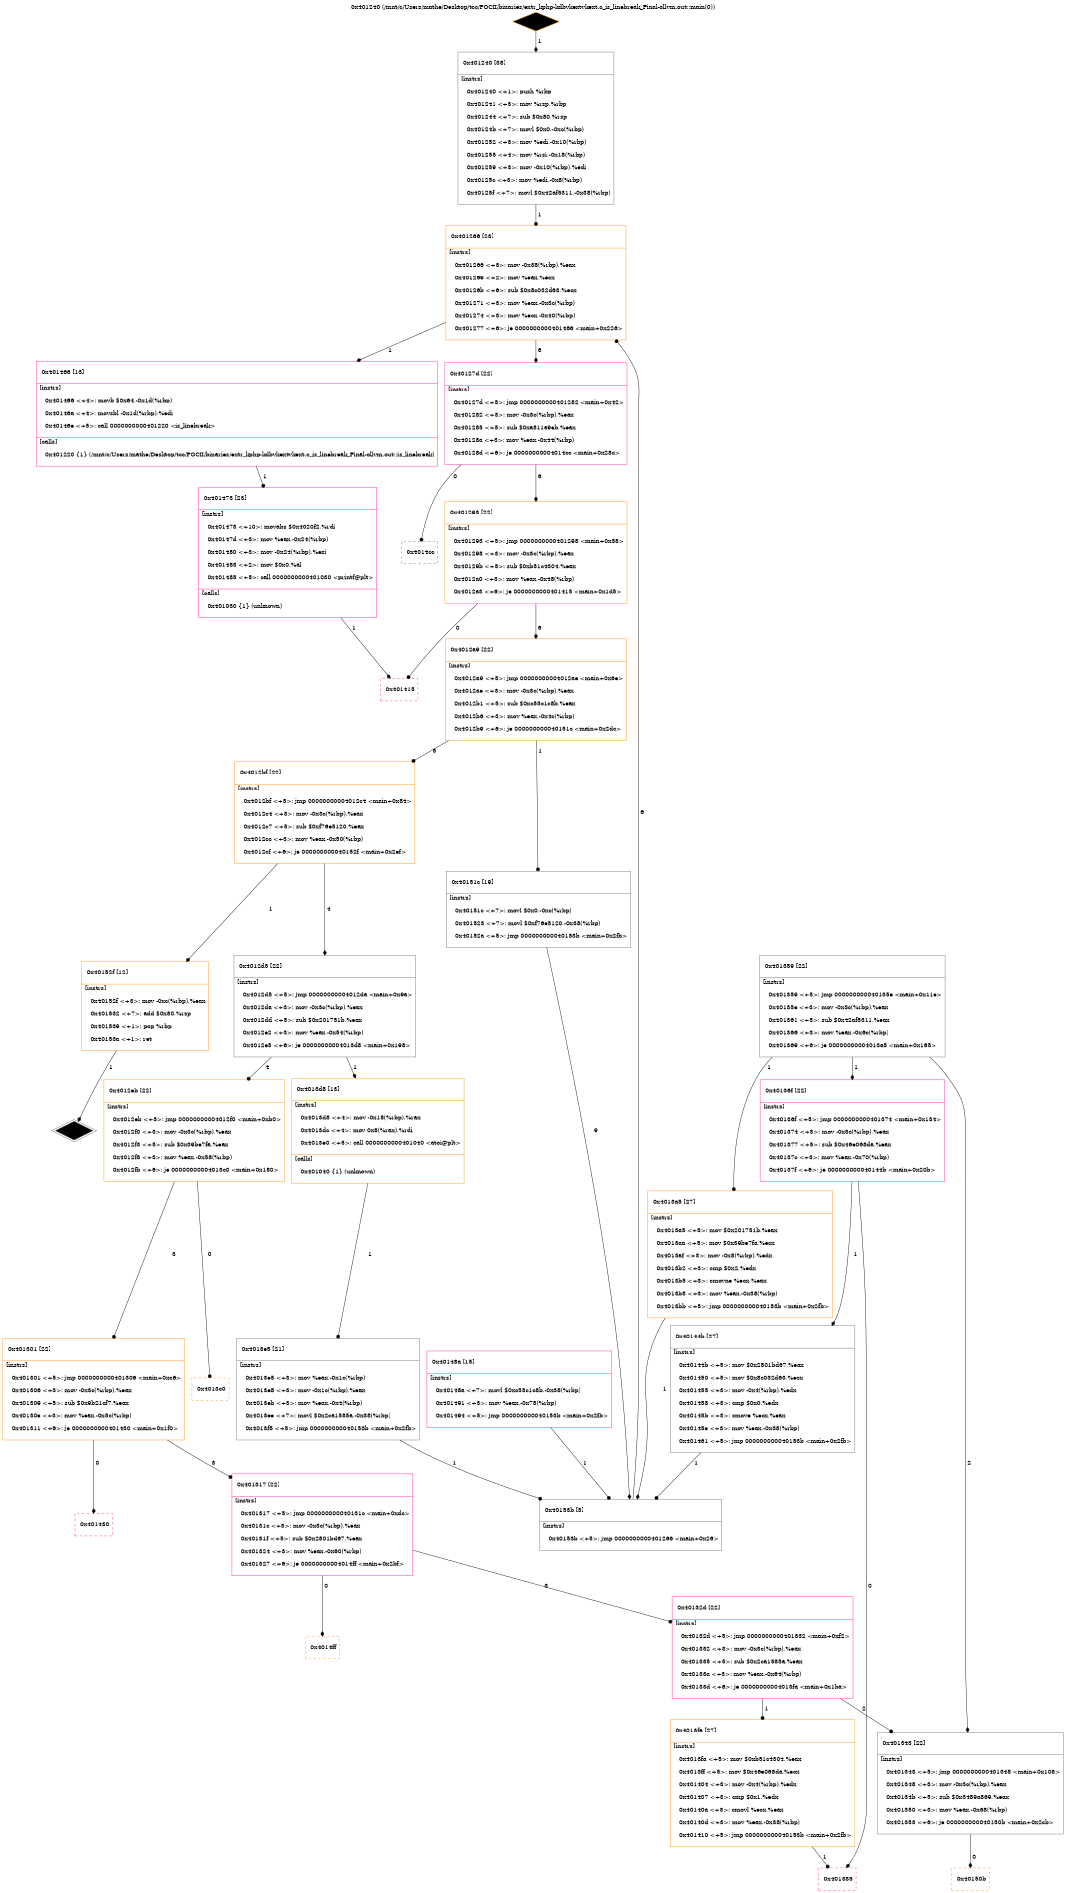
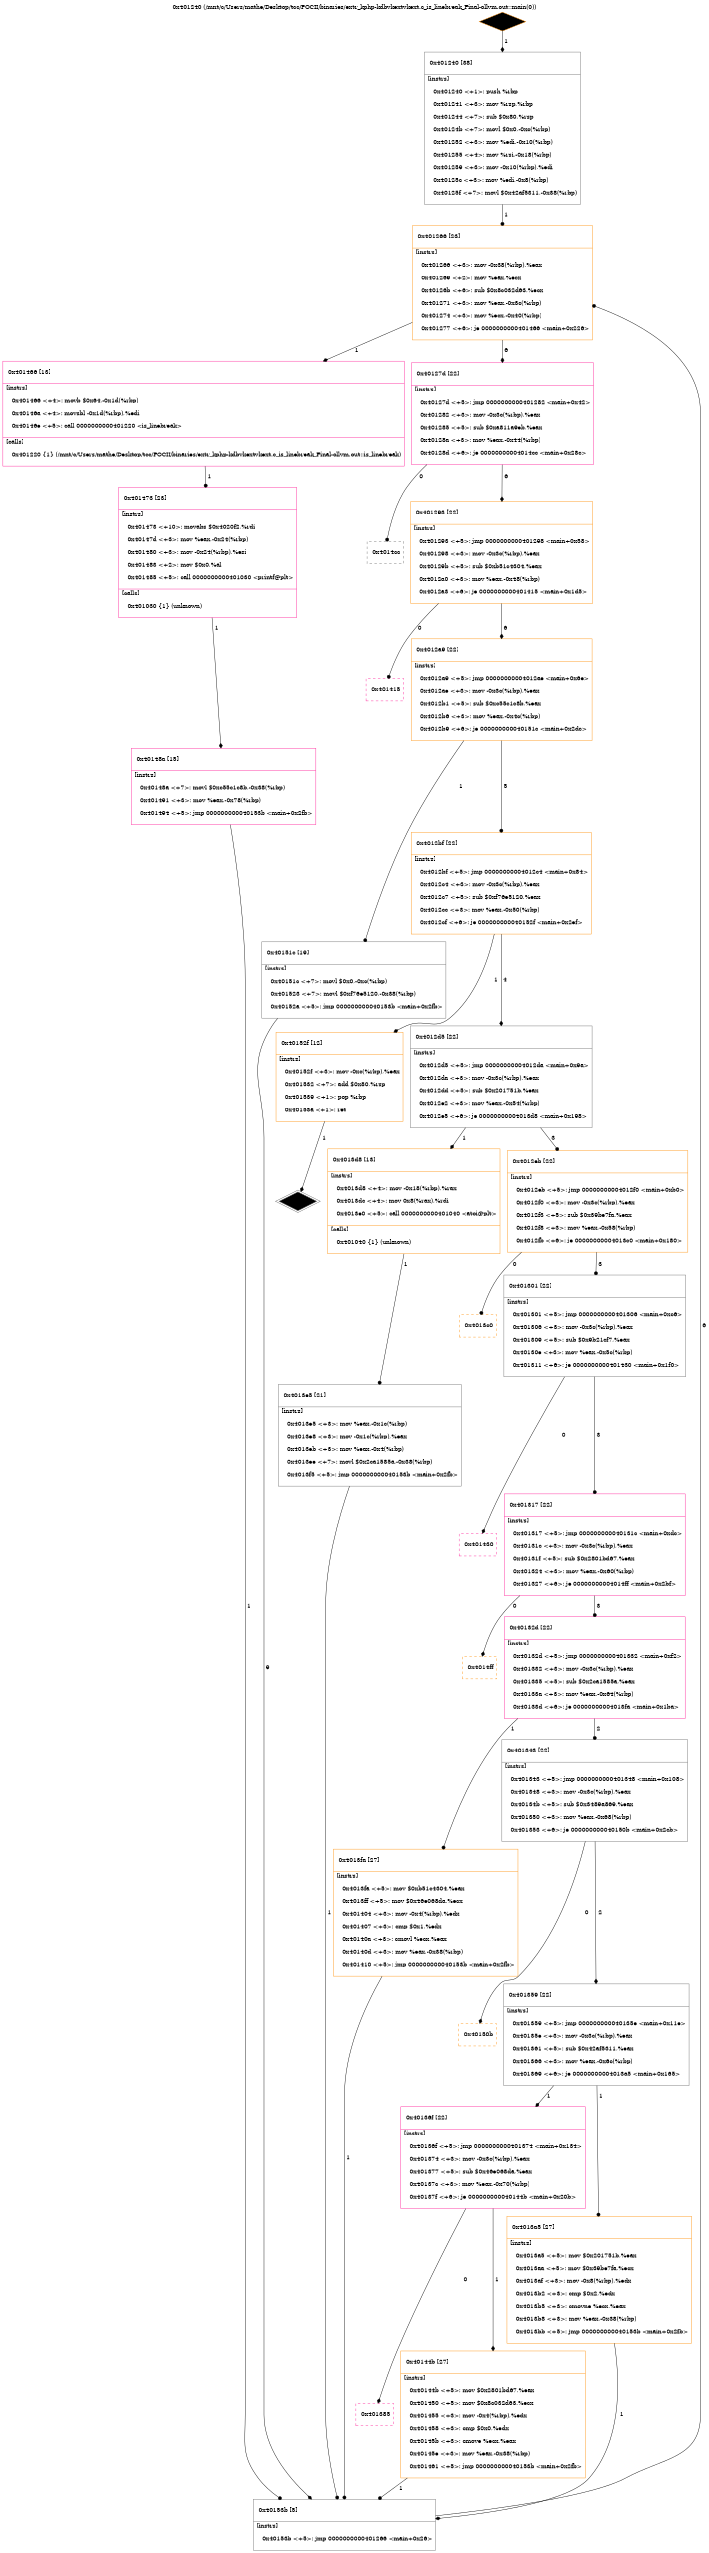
edge "0x401473 [23]" -> "0x401415": now "0x401473 [23]" -> "0x40148a [15]"
edge "0x4012d5 [22]" -> "0x4012eb [22]": label " 4" -> " 3"
edge "0x401359 [22]" -> "0x401343 [22]": reversed
node "0x401301 [22]": color darkorange -> gray40
node "0x40144b [27]": color gray40 -> darkorange
edge "0x4013fa [27]" -> "0x401385": now "0x4013fa [27]" -> "0x40153b [5]"
